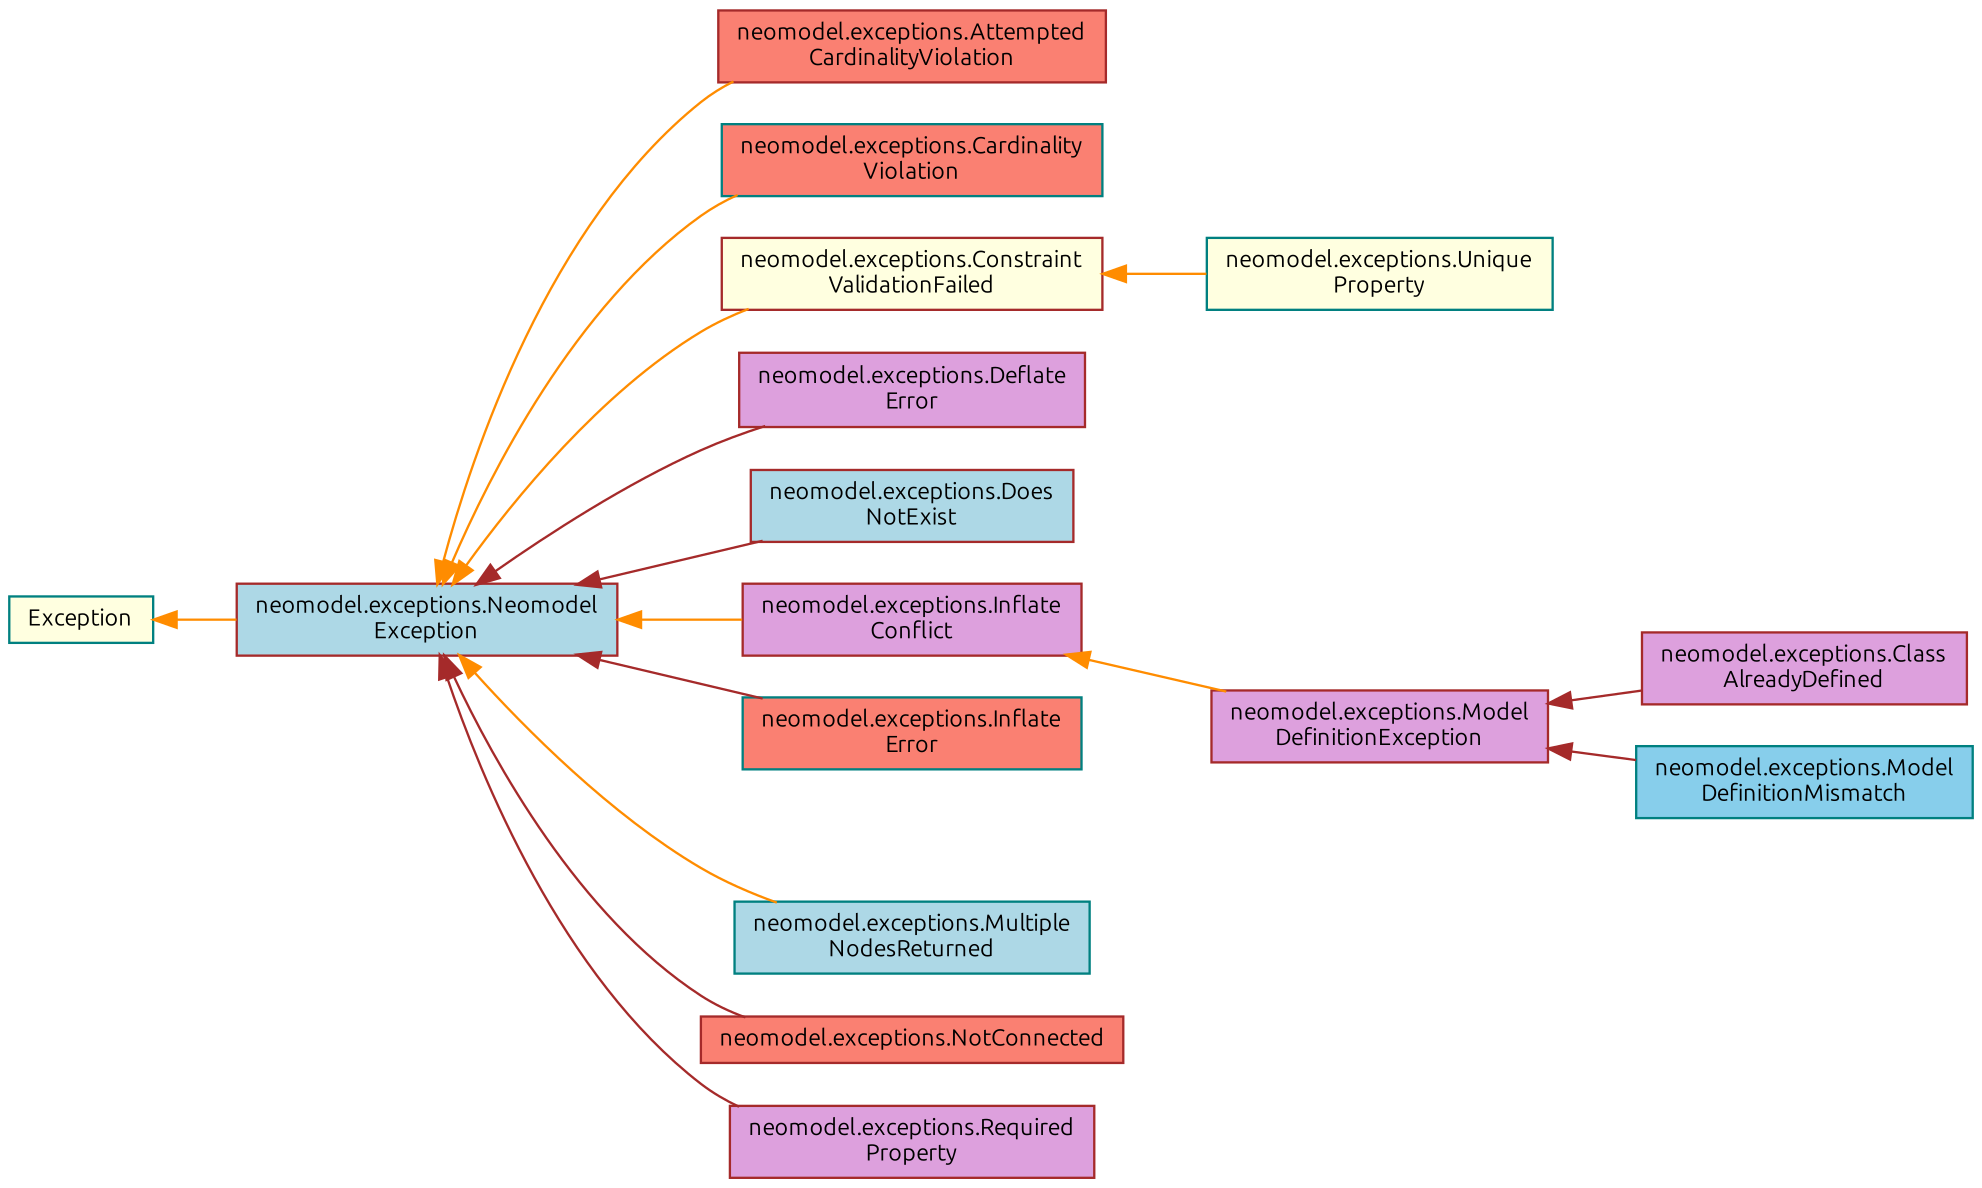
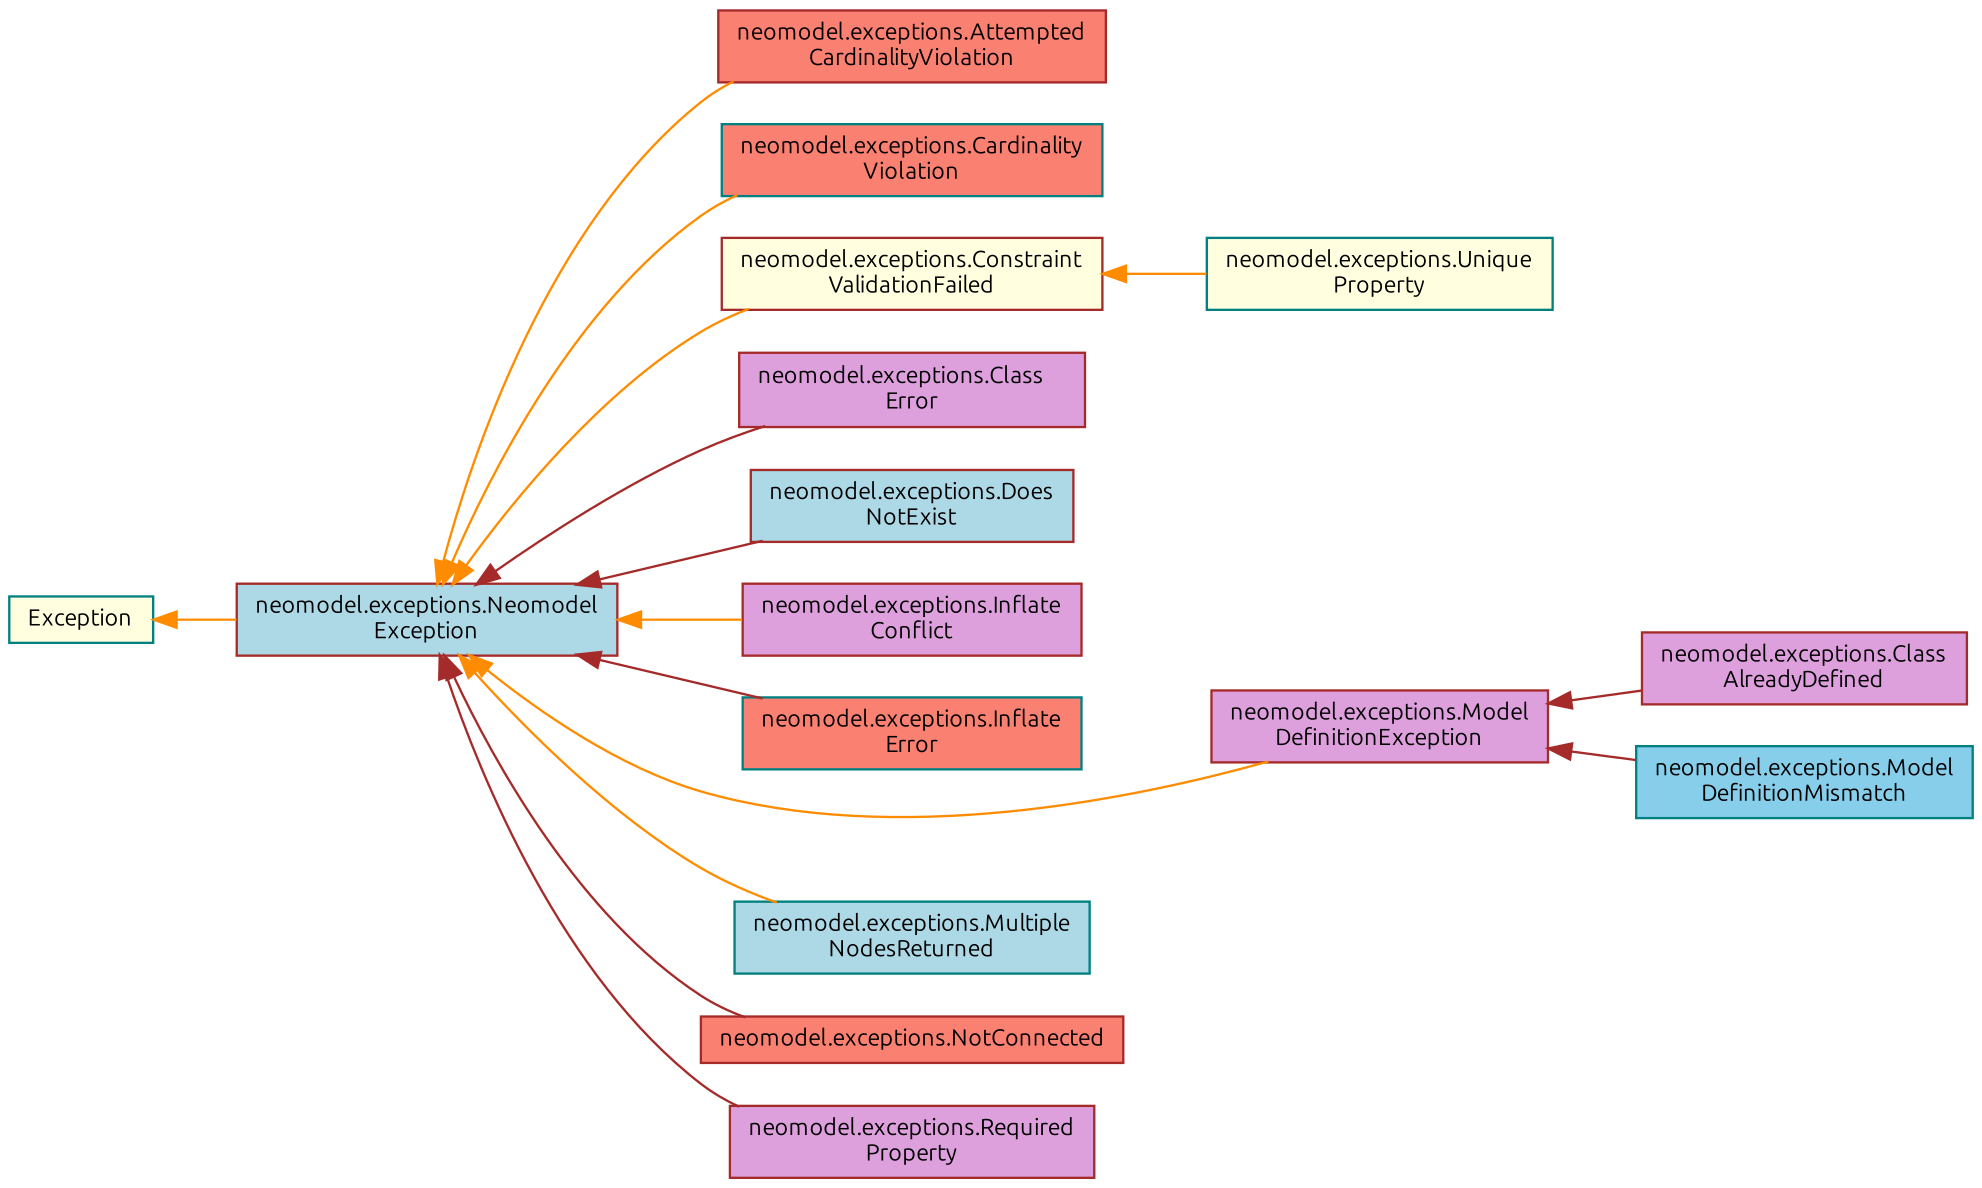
node "neomodel.exceptions.Deflate Error": label "neomodel.exceptions.Deflate Error" -> "neomodel.exceptions.Class Error"
edge "neomodel.exceptions.Model DefinitionException" -> "neomodel.exceptions.Inflate Conflict": now "neomodel.exceptions.Model DefinitionException" -> "neomodel.exceptions.Neomodel Exception"
